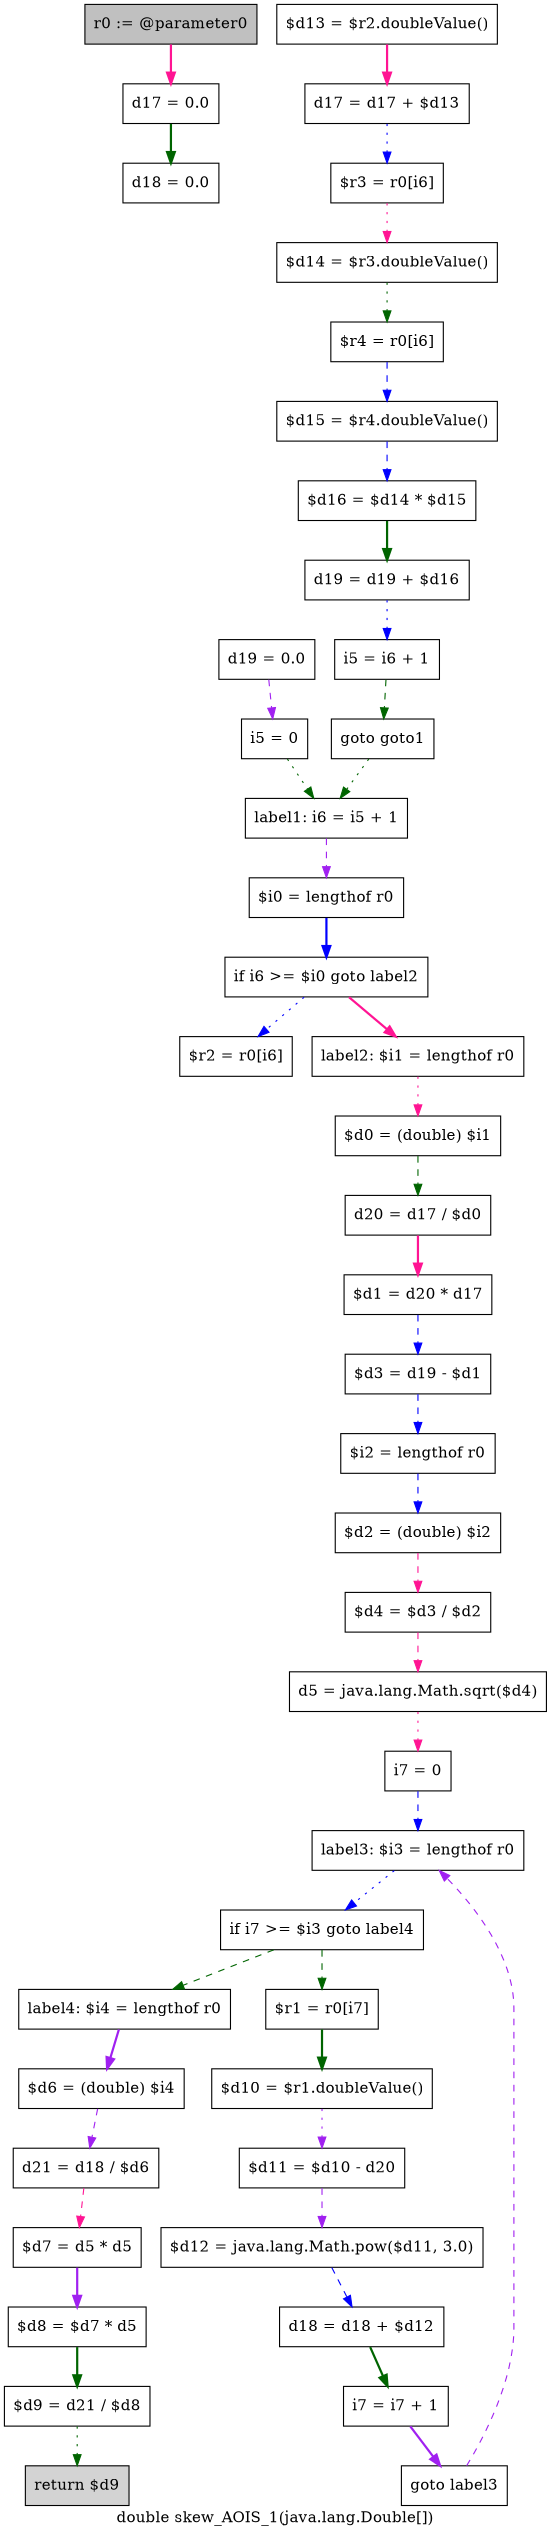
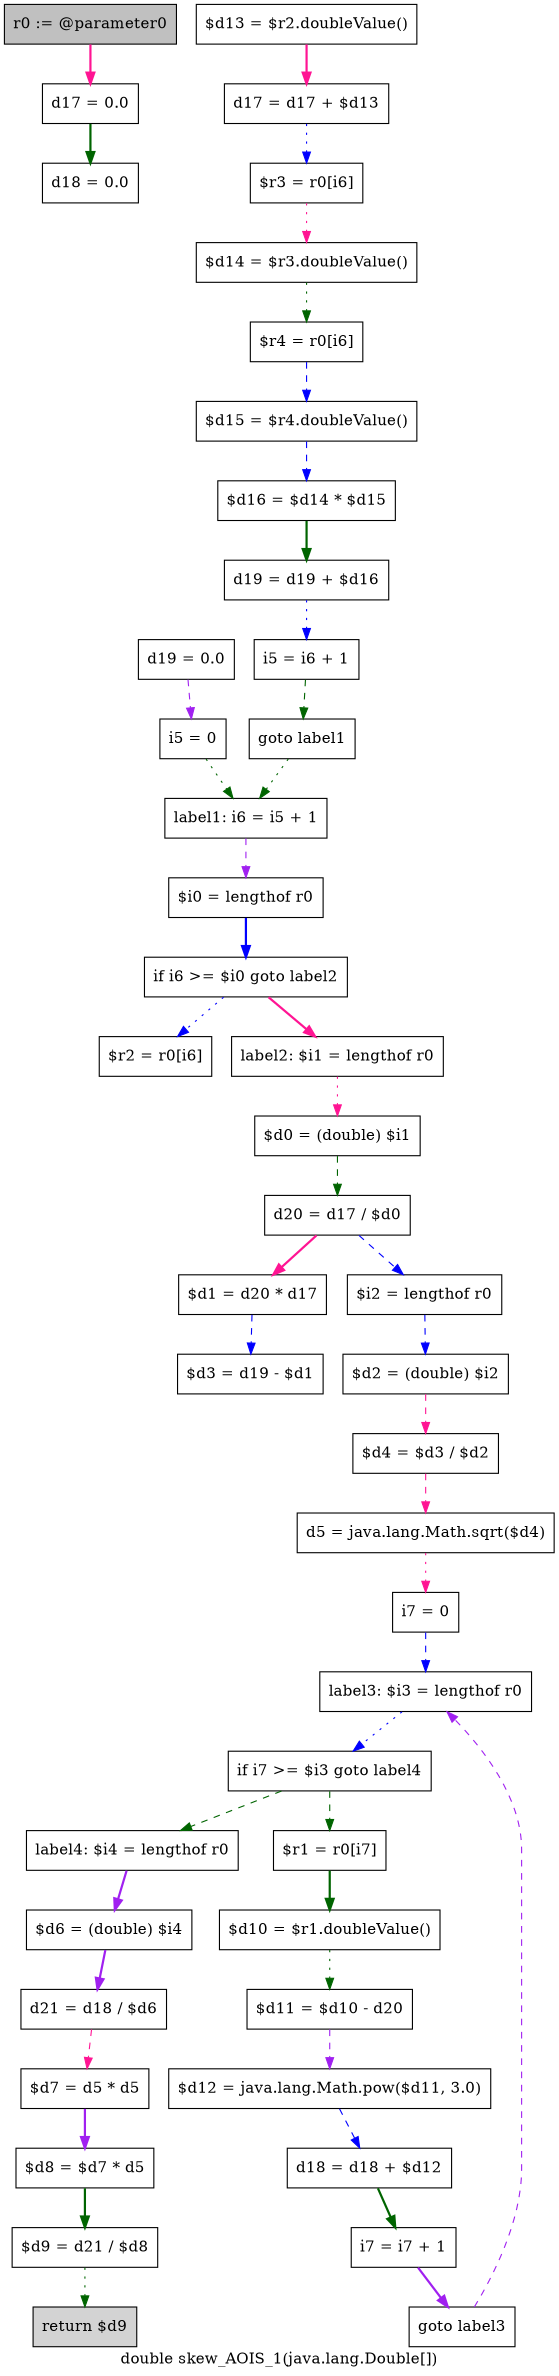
node "goto goto1": label "goto goto1" -> "goto label1"
edge "$d3 = d19 - $d1" -> "$i2 = lengthof r0": now "d20 = d17 / $d0" -> "$i2 = lengthof r0"
edge "$d6 = (double) $i4" -> "d21 = d18 / $d6": style dashed -> bold
edge "$d10 = $r1.doubleValue()" -> "$d11 = $d10 - d20": color purple -> darkgreen
